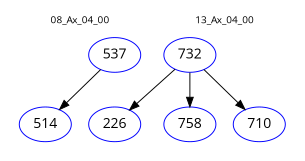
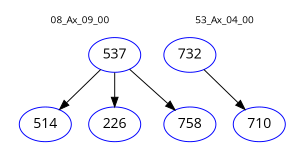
cluster "08_Ax_04_00": label "08_Ax_04_00" -> "08_Ax_09_00"
cluster "13_Ax_04_00": label "13_Ax_04_00" -> "53_Ax_04_00"
edge "732" -> "226": now "537" -> "226"
edge "732" -> "758": now "537" -> "758"
